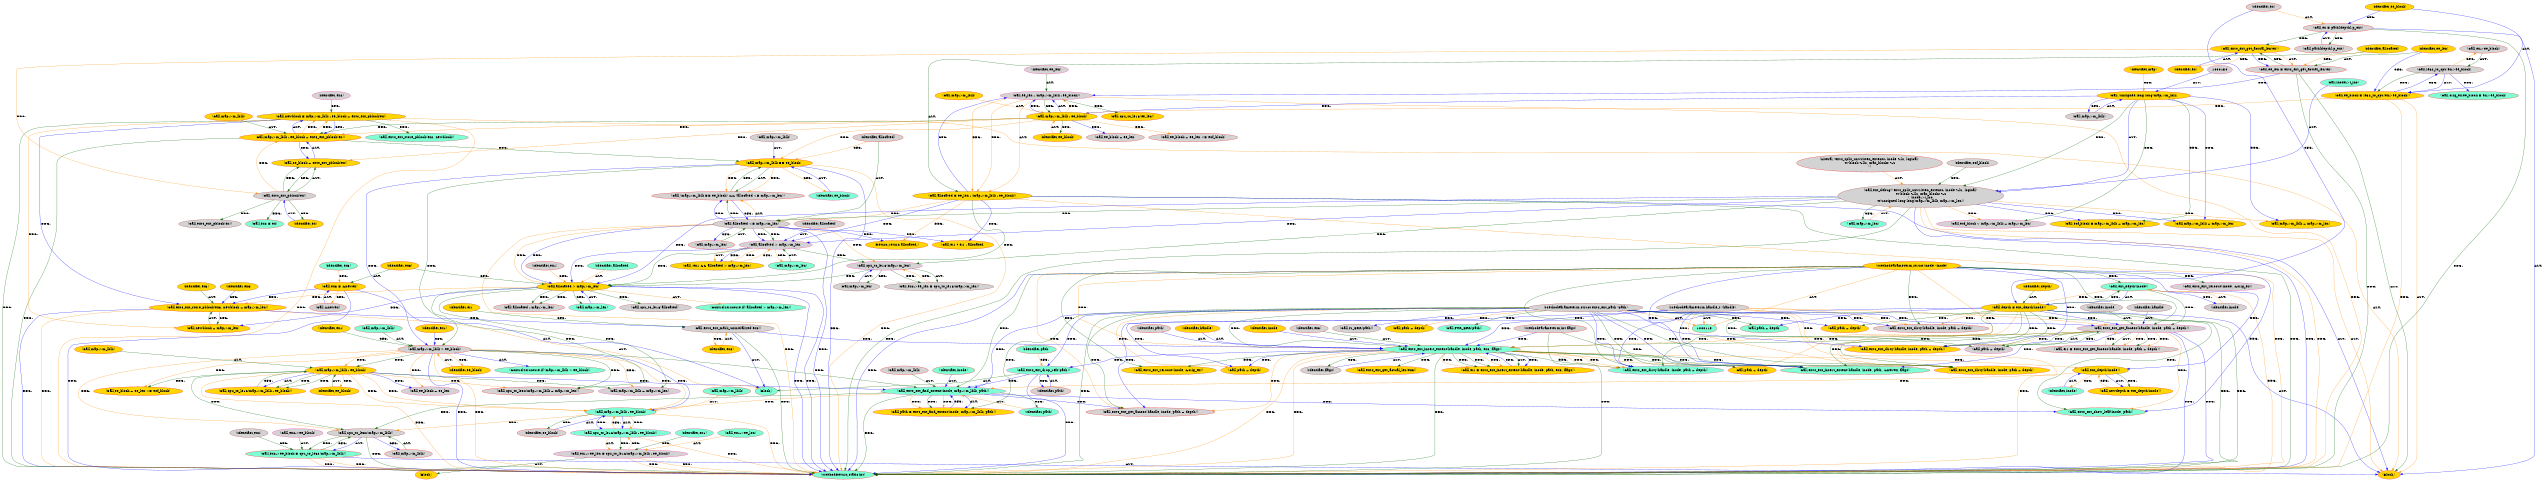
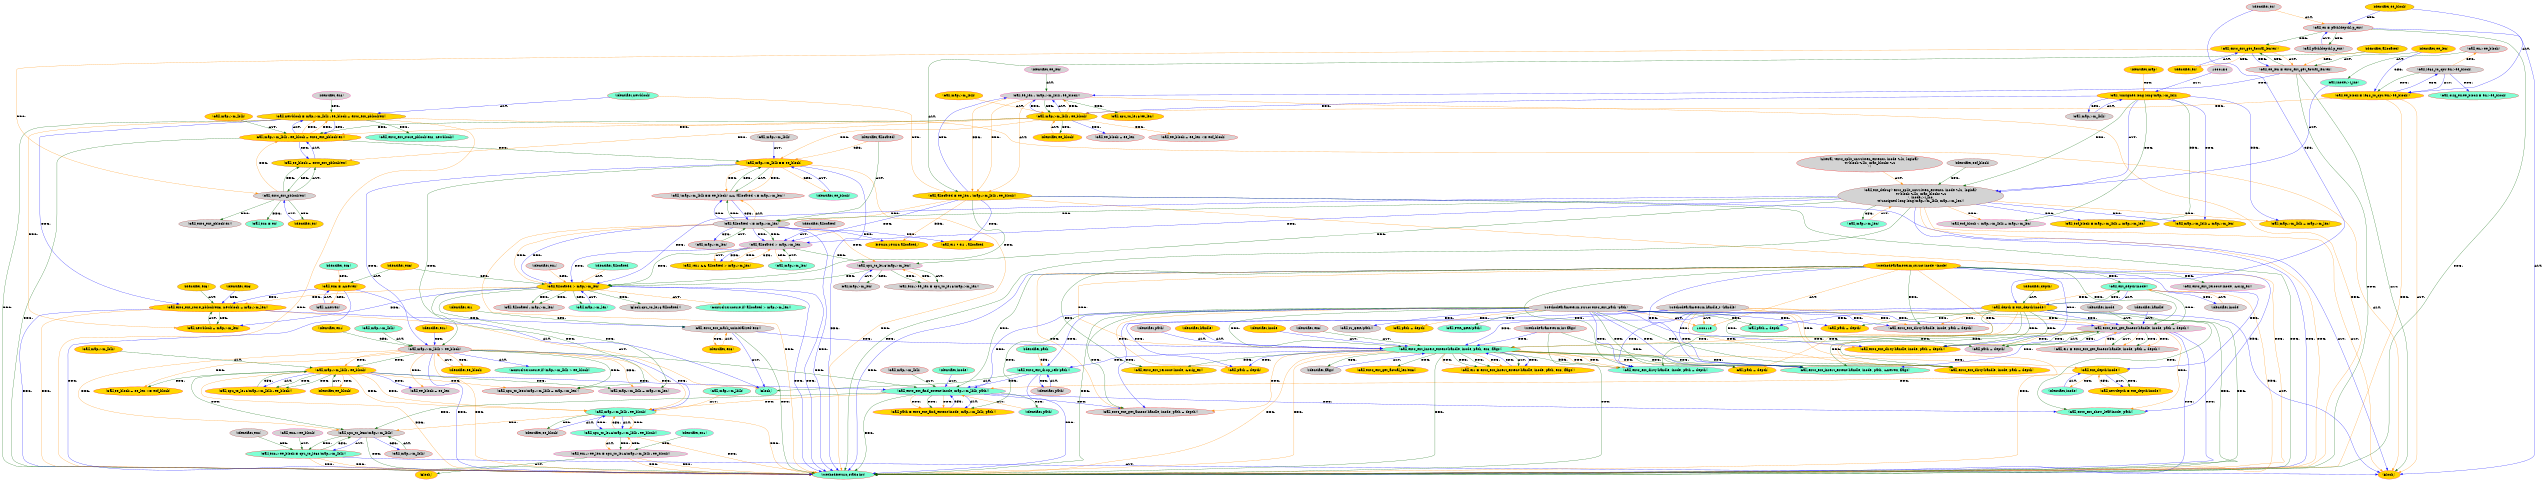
edge "(Call,ex->ee_block)" -> "(Call,le32_to_cpu(ex->ee_block))": now "(Call,ex->ee_block)" -> "(Call,inode->i_ino)"
node "(Identifier,newblock)": added
node "(Call,cpu_to_le16(allocated))": label "(Call,cpu_to_le16(allocated))" -> "(Block,cpu_to_le16(allocated))"
node "(Call,ex1->ee_len)": removed
